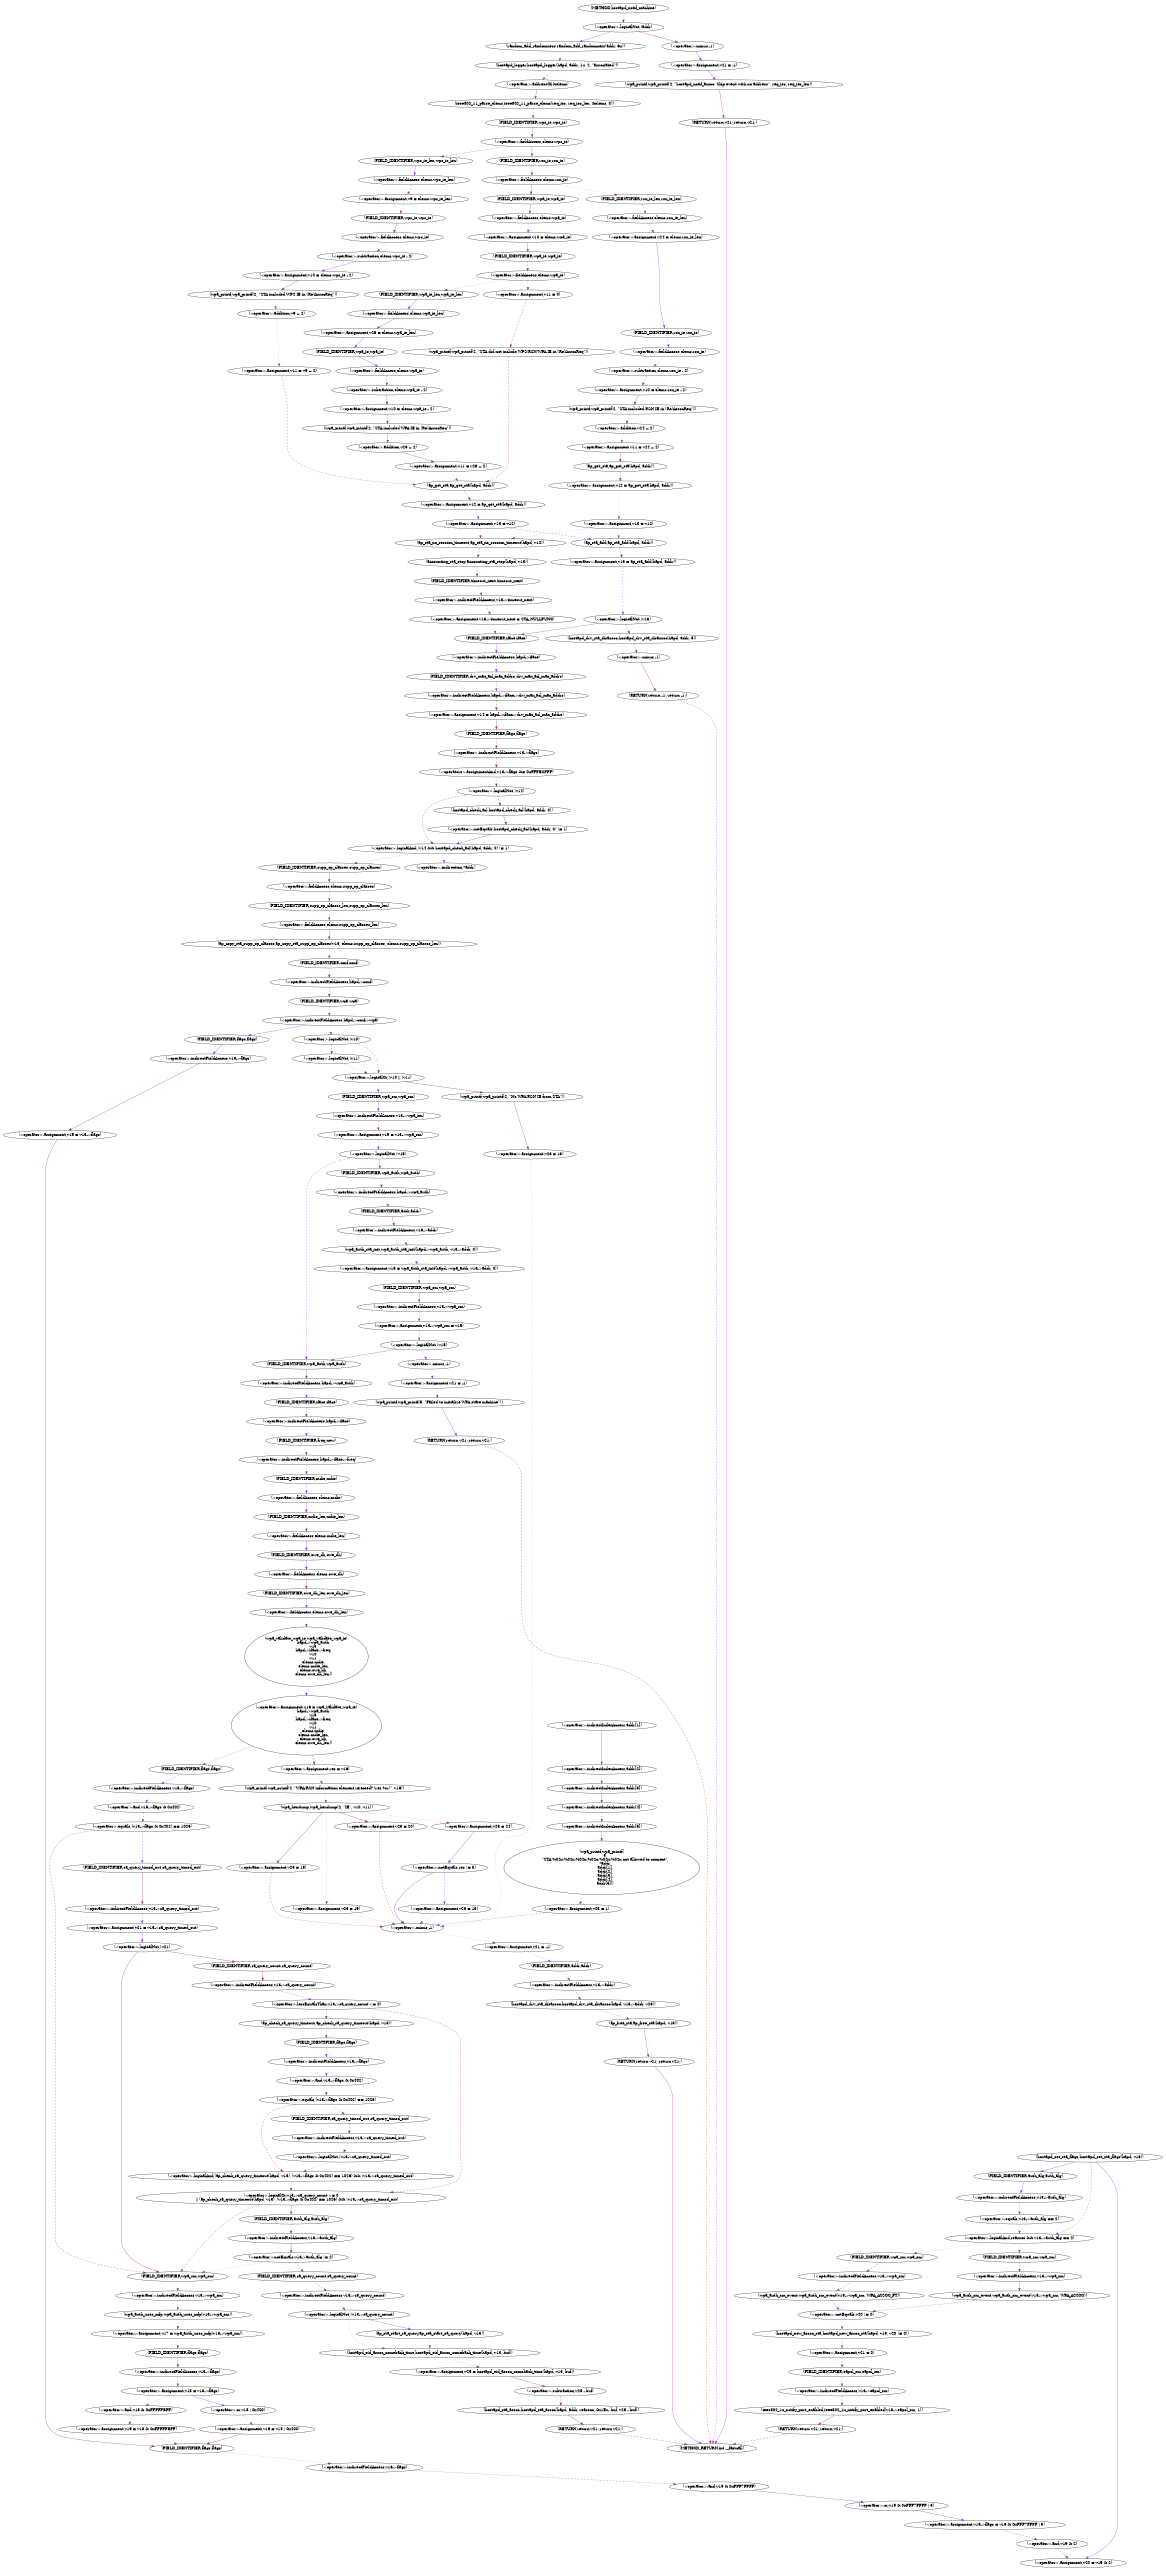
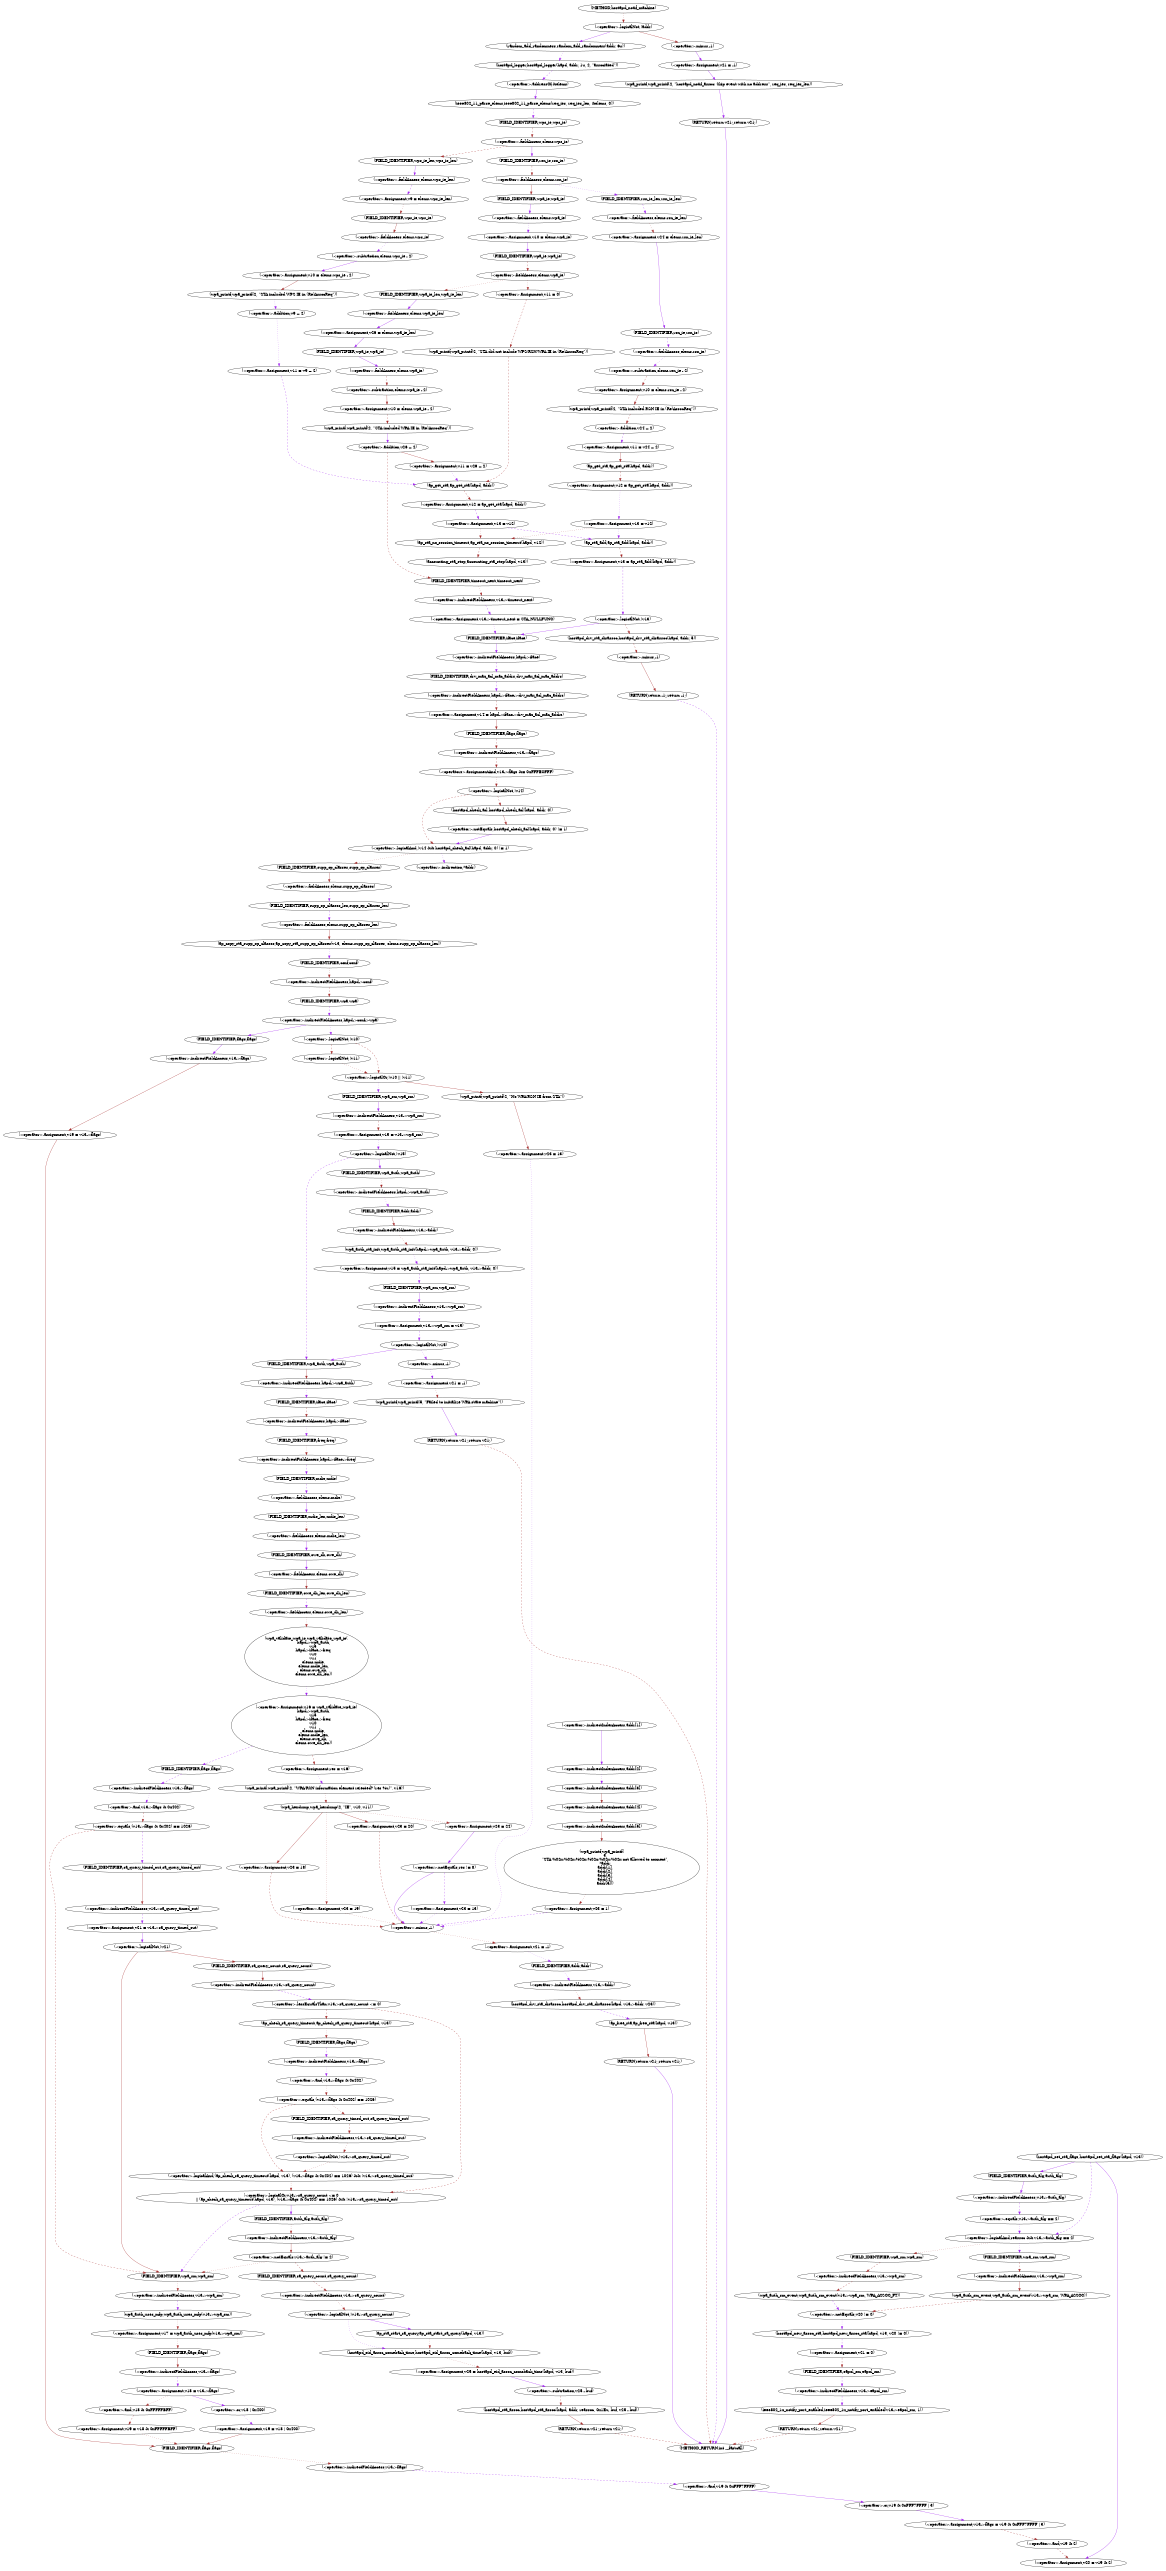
edge "(accounting_sta_stop,accounting_sta_stop(hapd, v13))" -> "(FIELD_IDENTIFIER,timeout_next,timeout_next)": now "(<operator>.addition,v26 + 2)" -> "(FIELD_IDENTIFIER,timeout_next,timeout_next)"
node "(FIELD_IDENTIFIER,freq,new)": label "(FIELD_IDENTIFIER,freq,new)" -> "(FIELD_IDENTIFIER,freq,freq)"
